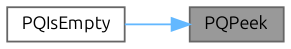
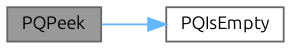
edge "PQIsEmpty" -> "PQPeek": reversed
